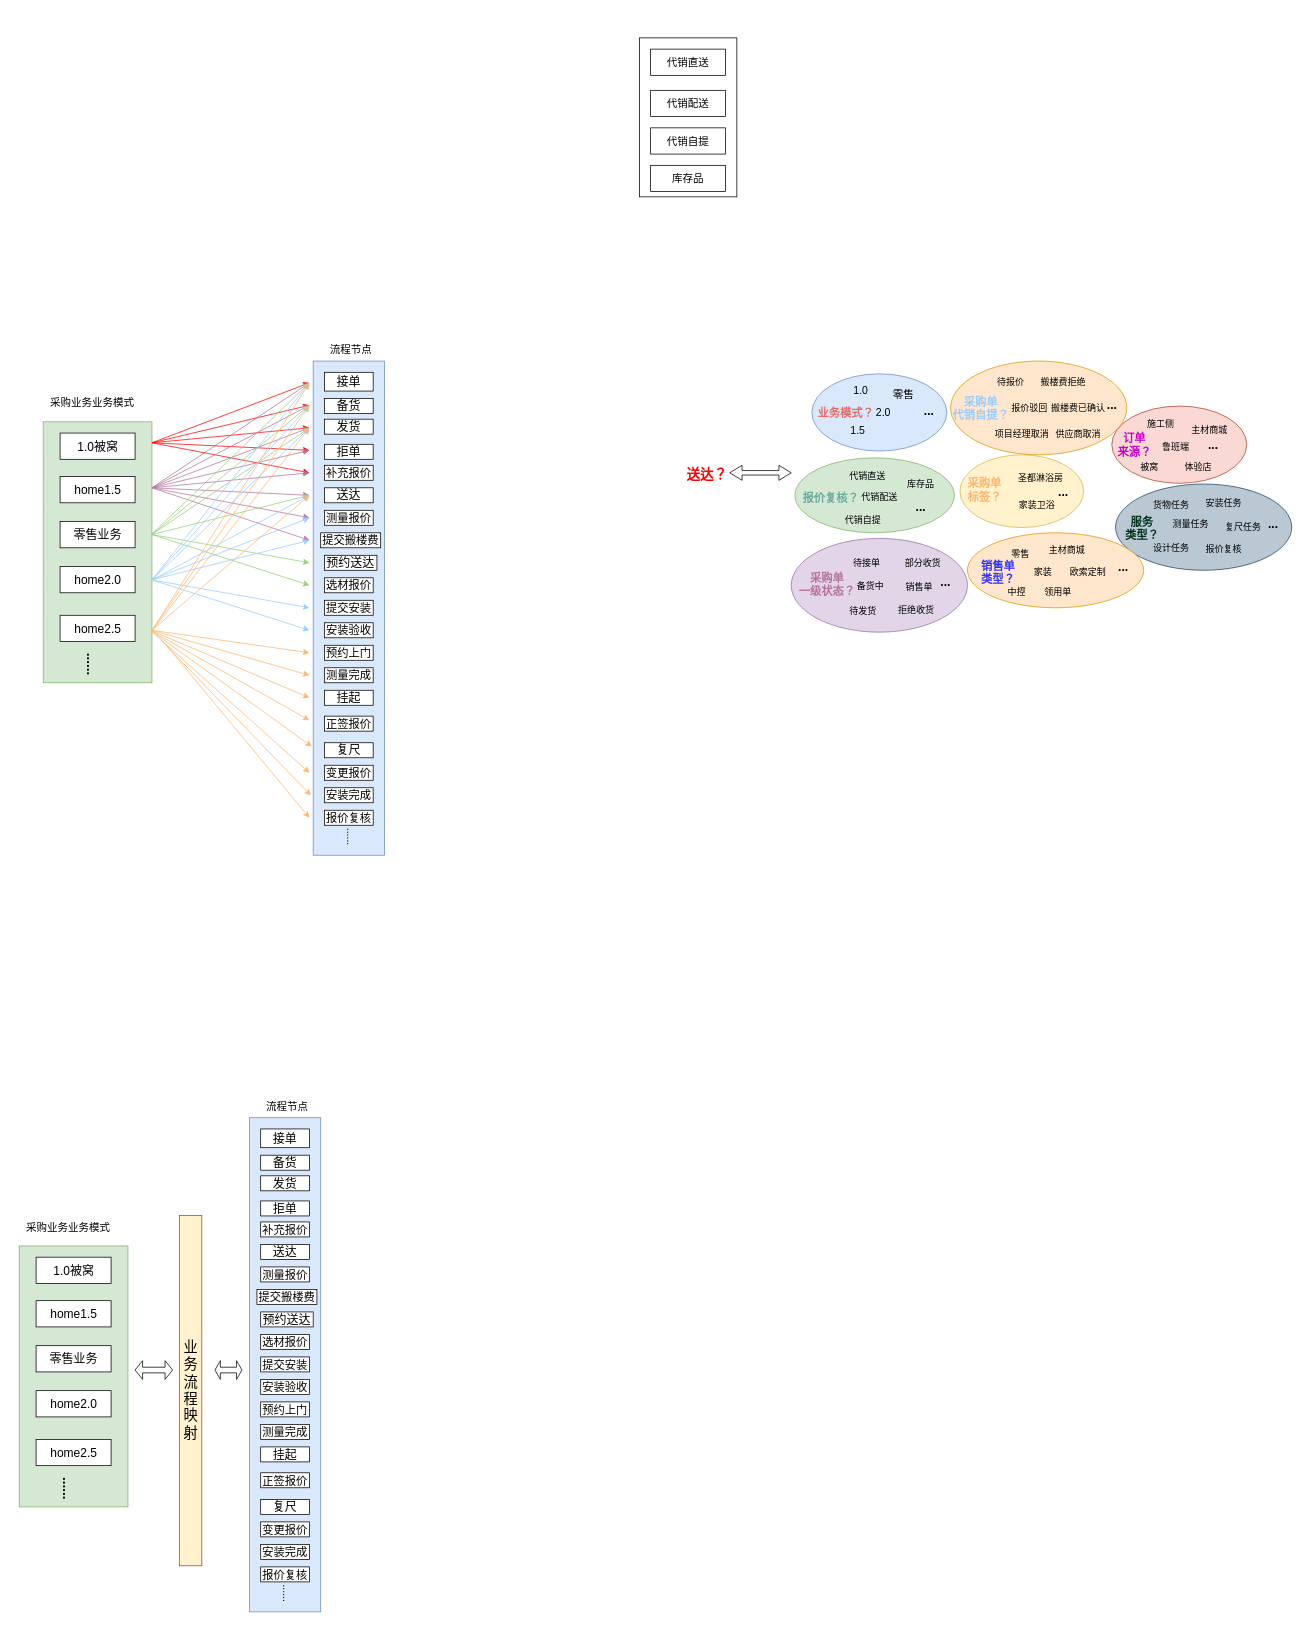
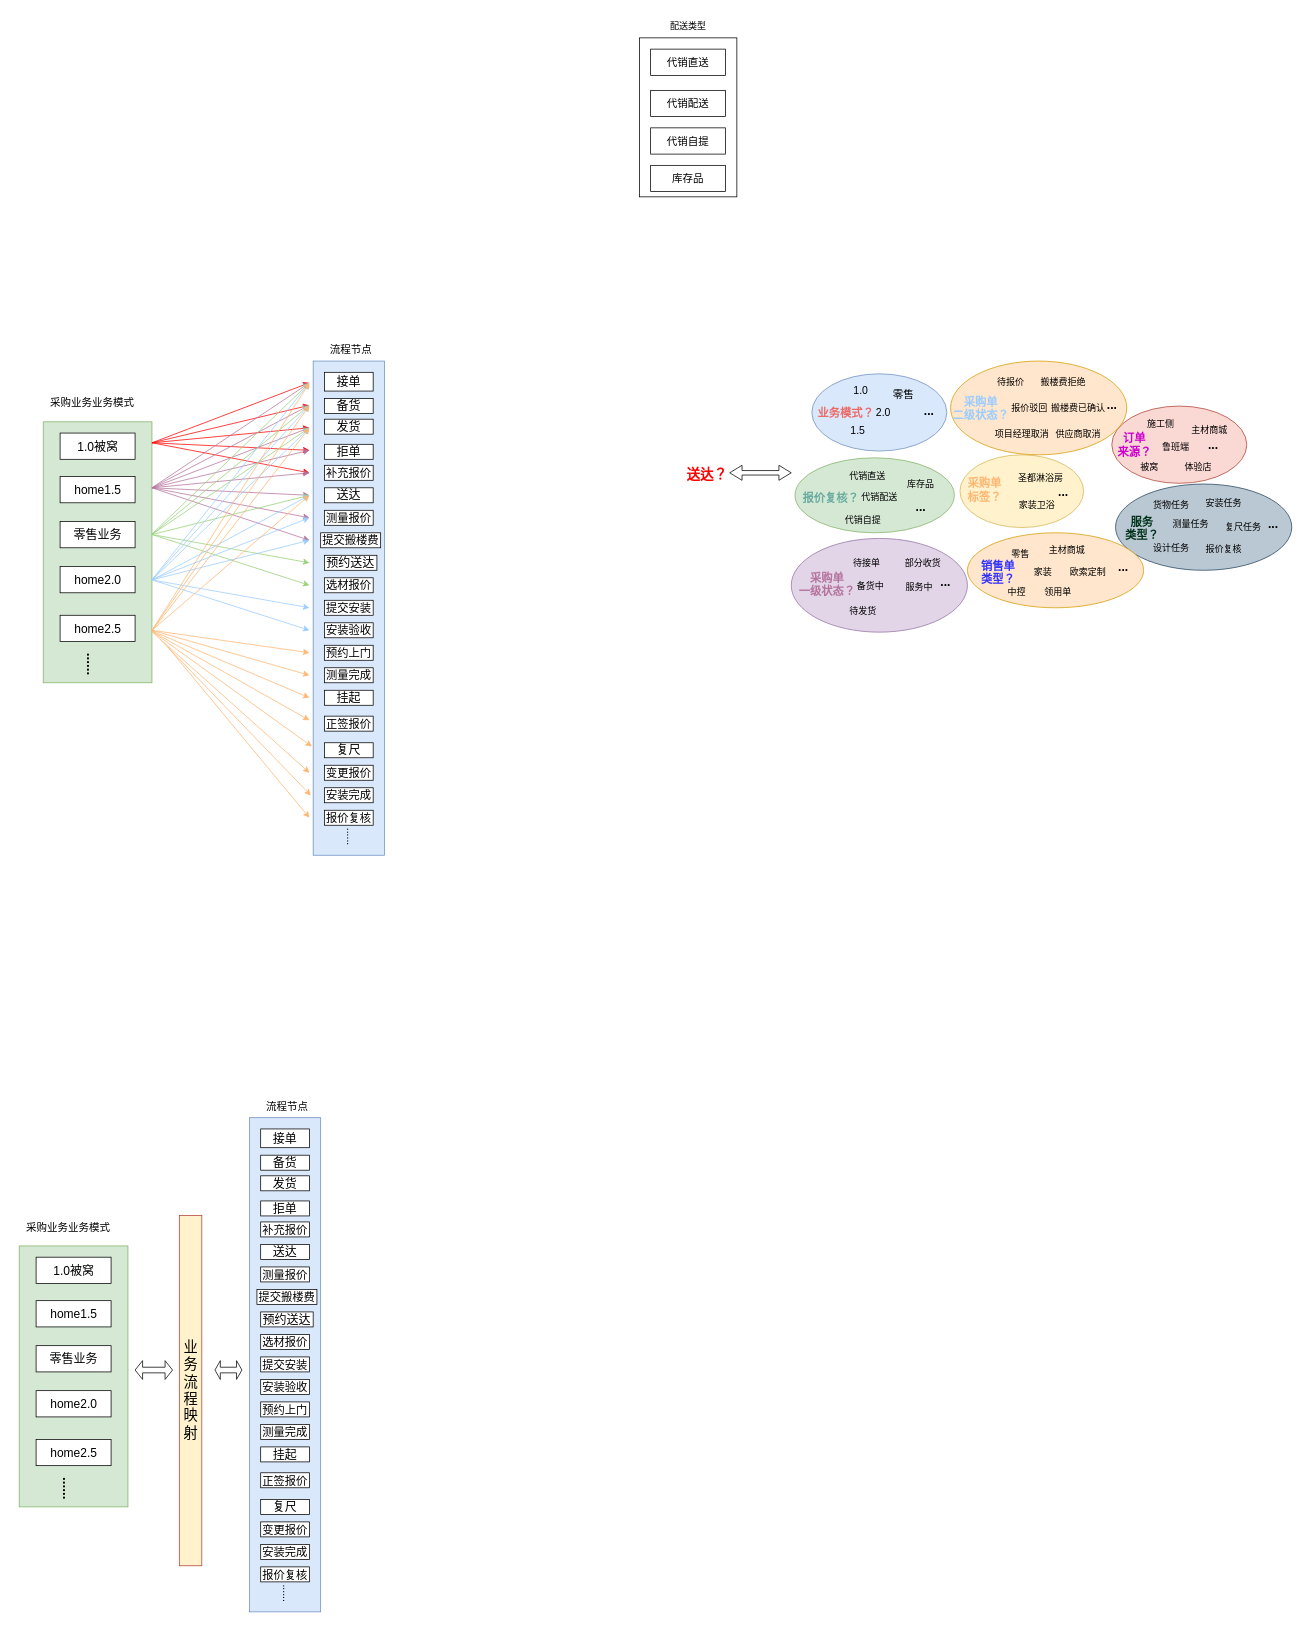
node "配送类型": added
node "采购单 代销自提？": label "采购单 代销自提？" -> "采购单 二级状态？"
node "销售单": label "销售单" -> "服务中"
node "拒绝收货": removed
